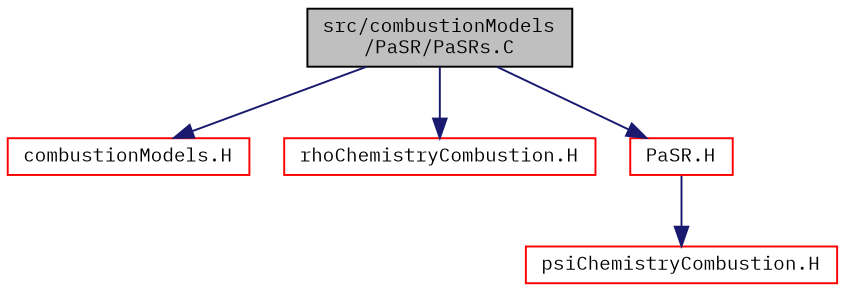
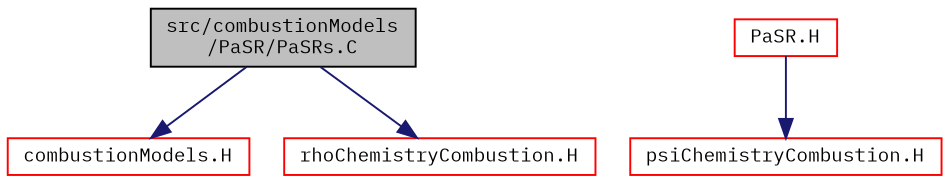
edge "src/combustionModels /PaSR/PaSRs.C" -> "PaSR.H": removed
